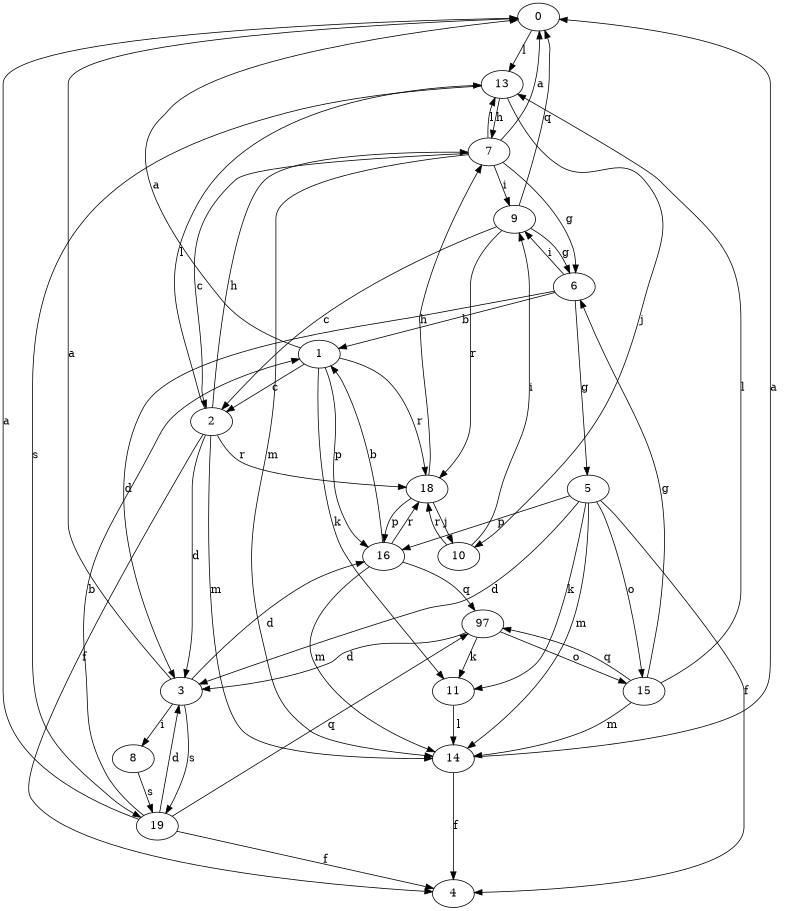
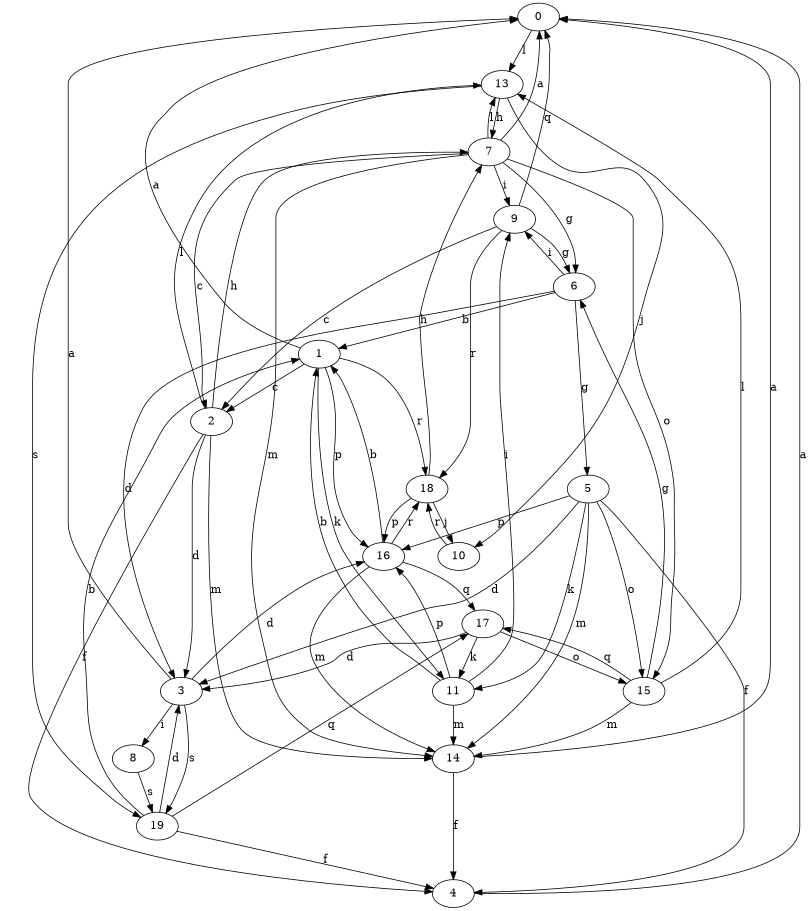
edge "19" -> "0": now "4" -> "0"
edge "7" -> "15": added, label "o"
edge "10" -> "9": now "11" -> "9"
edge "2" -> "18": removed, label "r"
edge "11" -> "1": added, label "b"
edge "11" -> "16": added, label "p"
node "97": label "97" -> "17"
edge "11" -> "14": label "l" -> "m"
